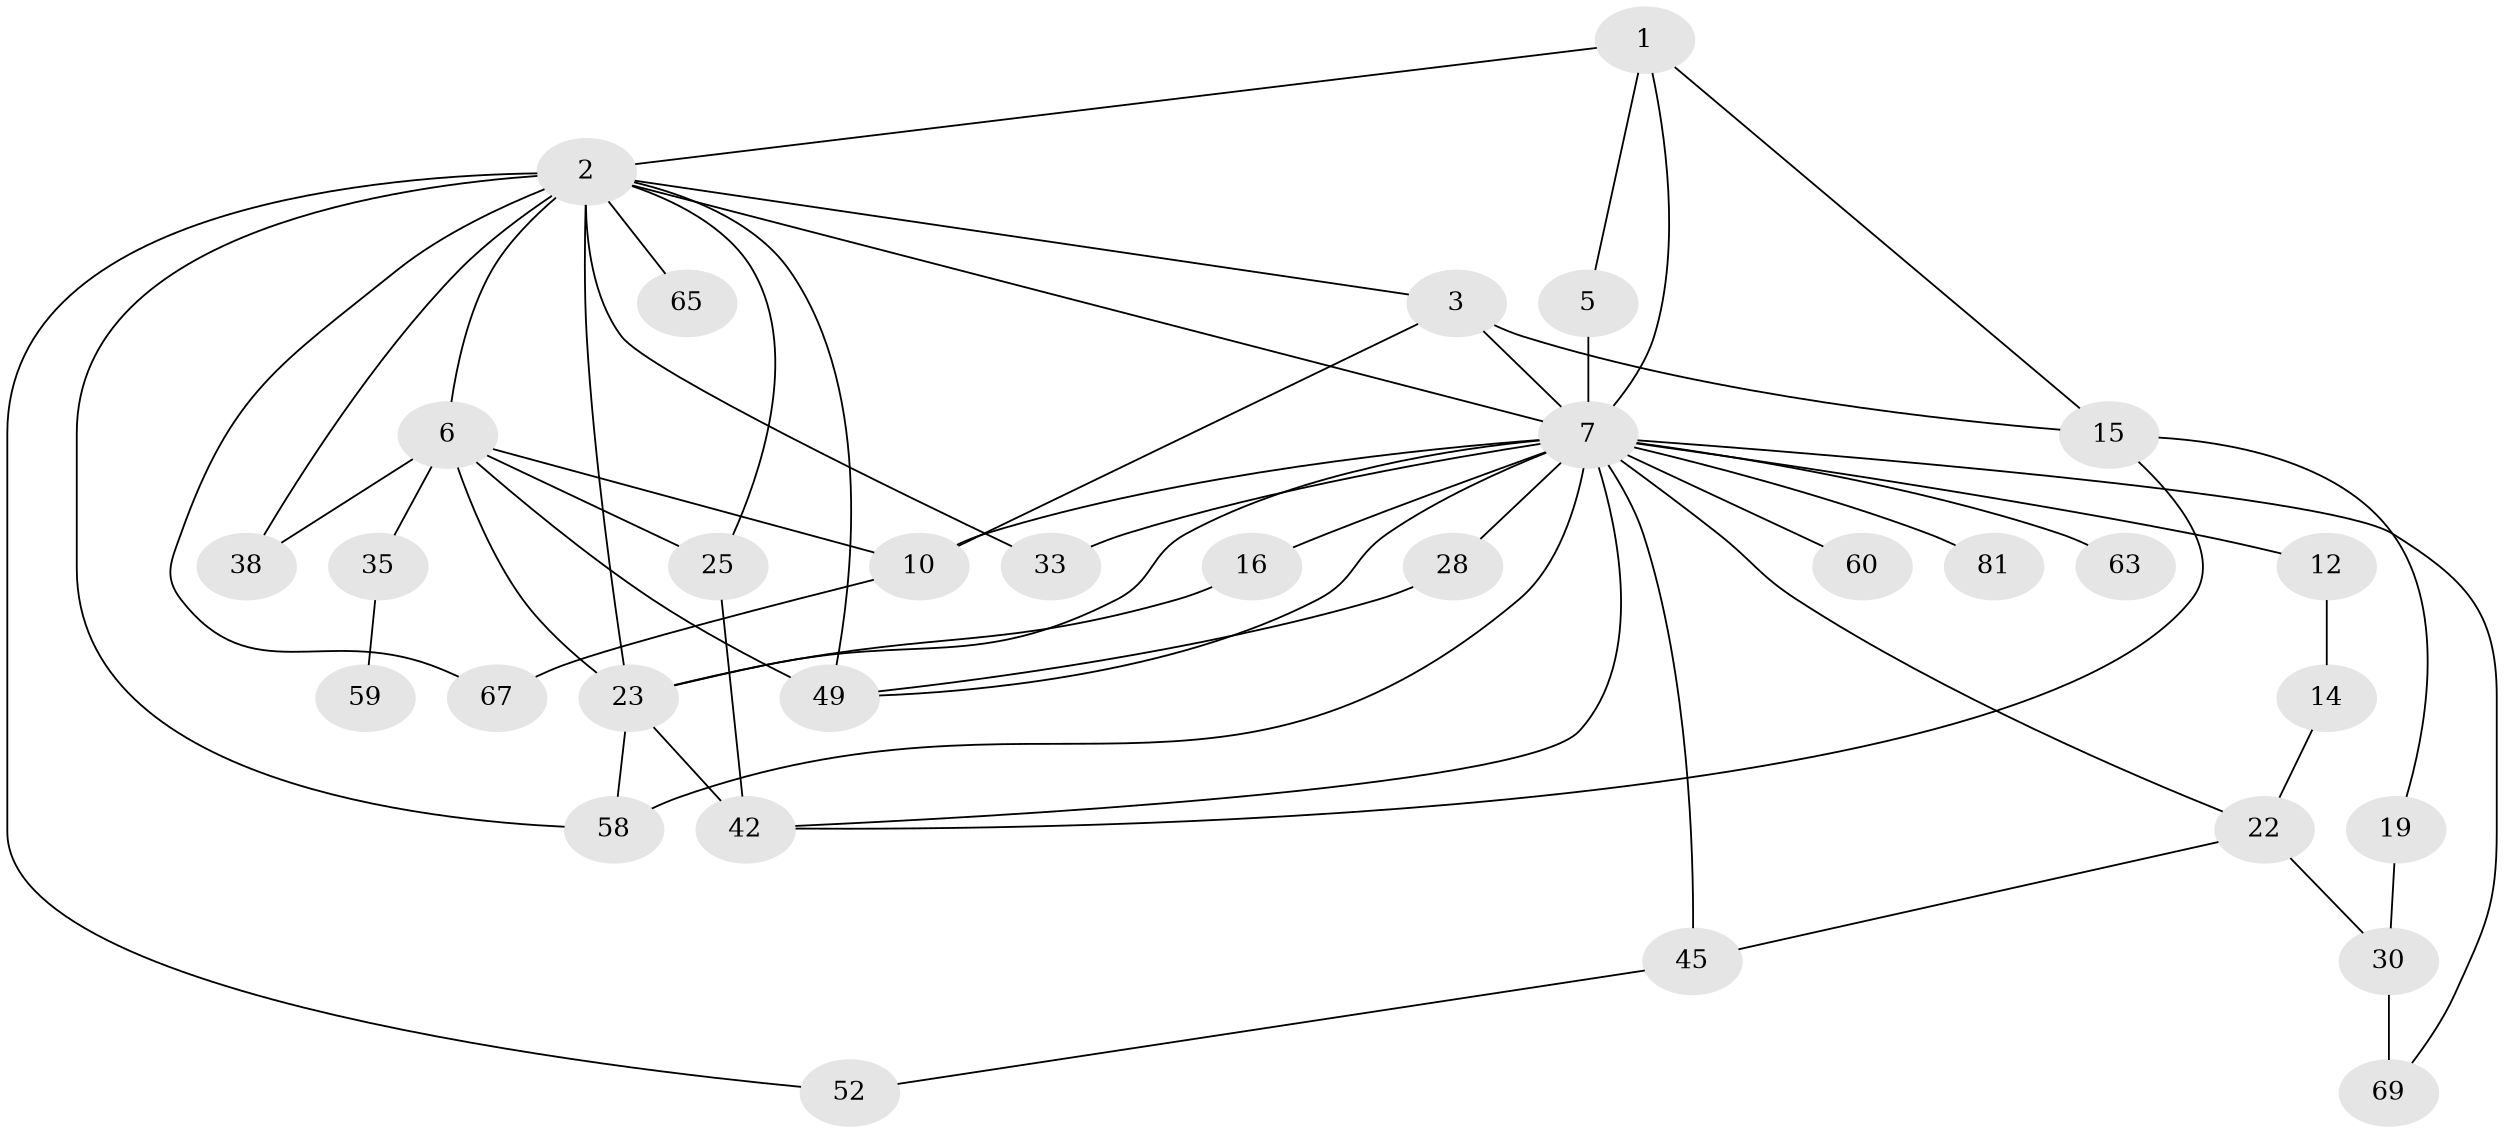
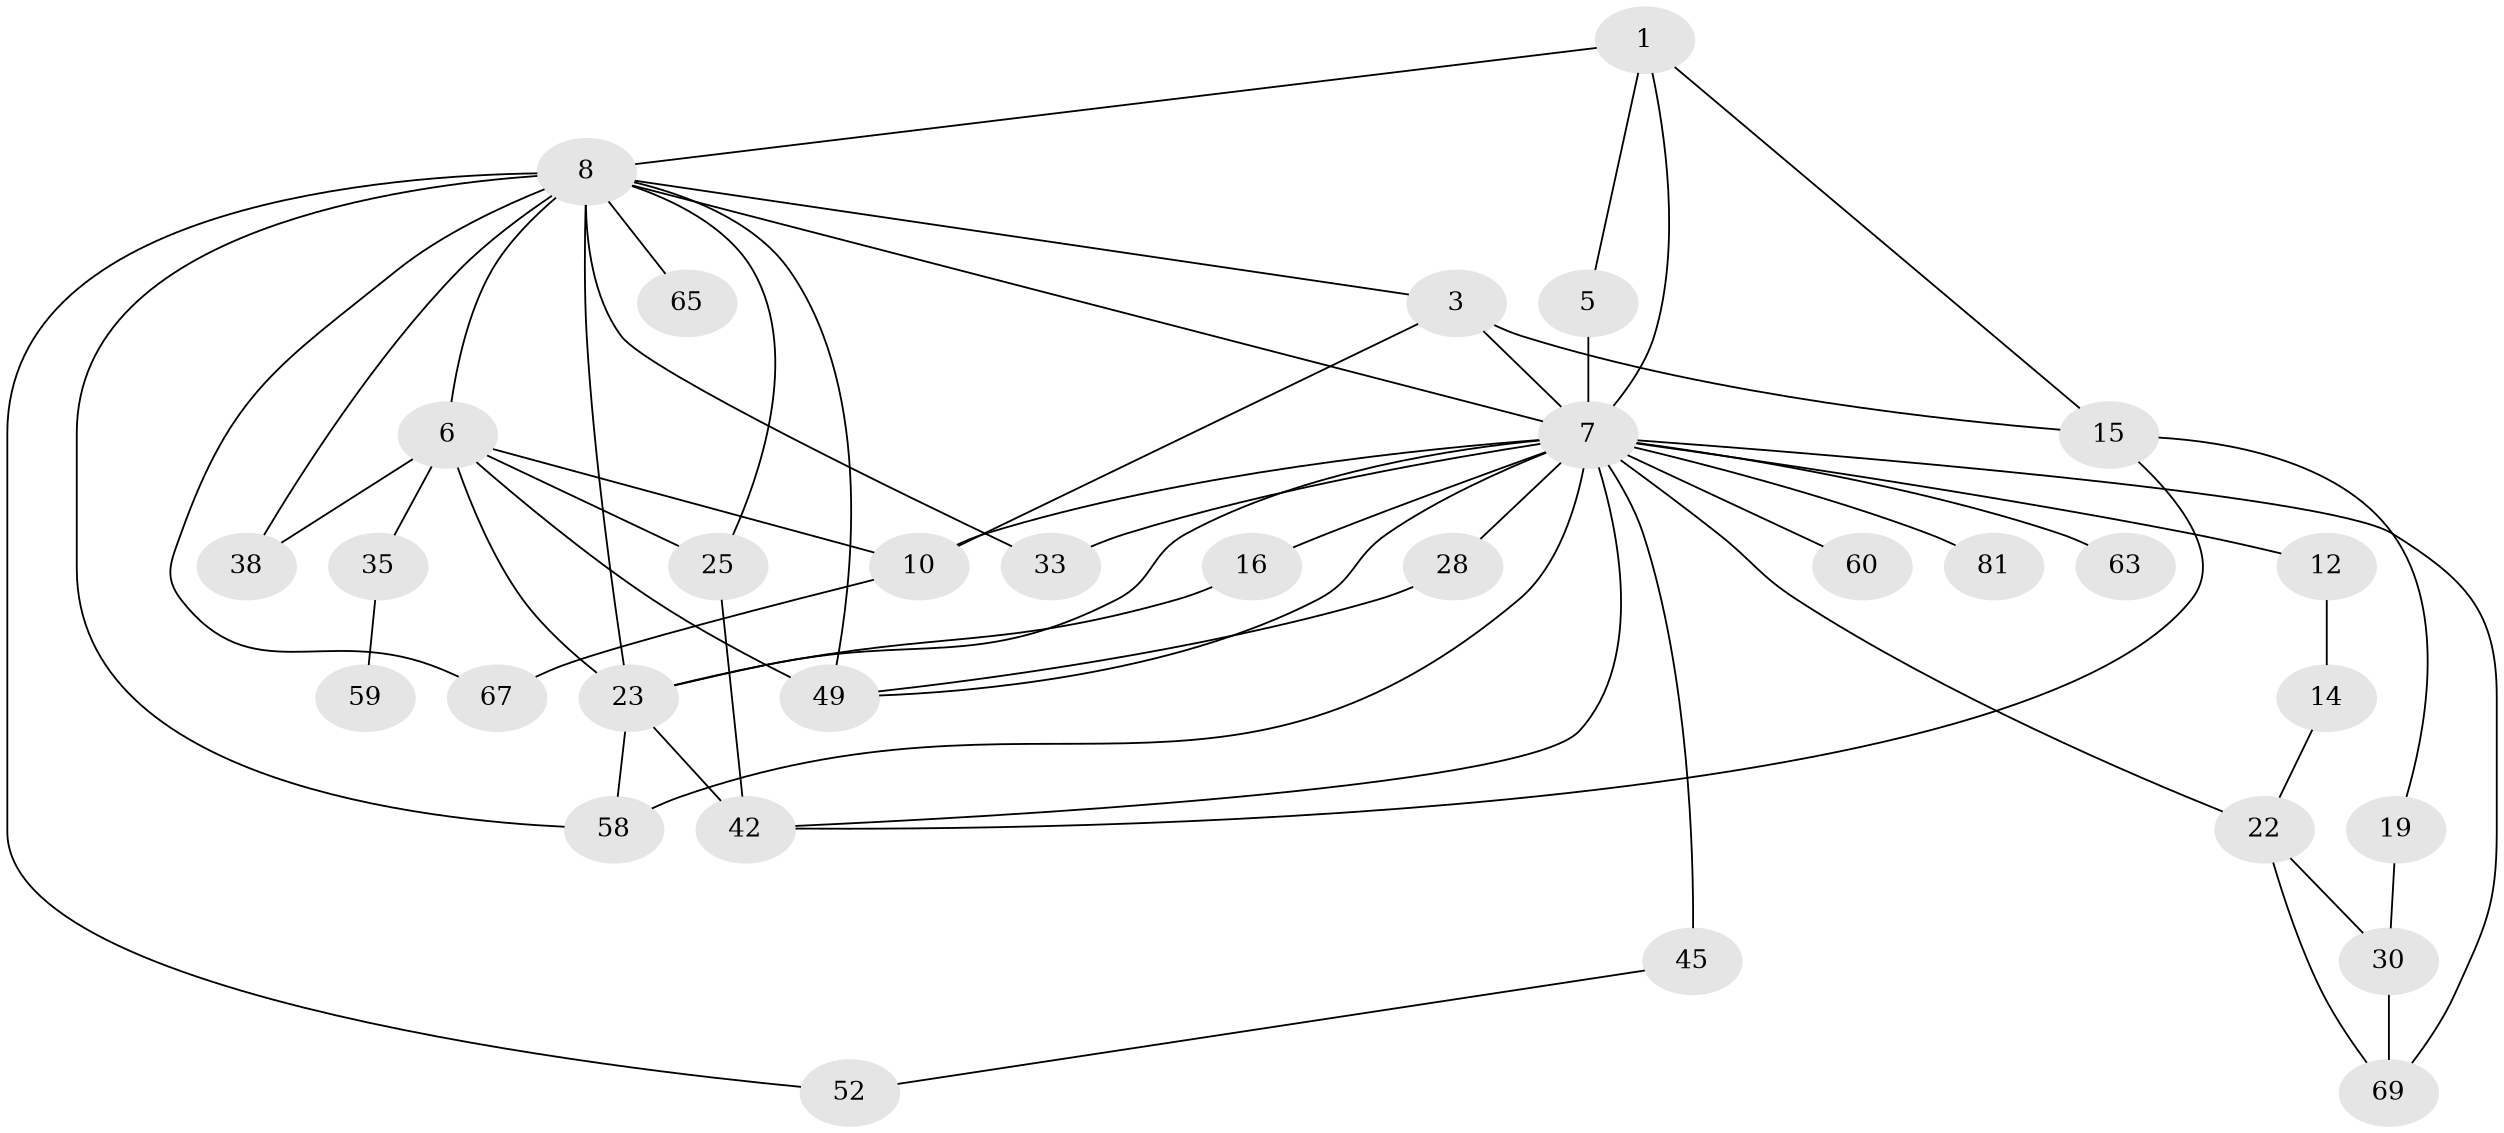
node "2": label "2" -> "8"
edge "22" -- "45": now "22" -- "69"
